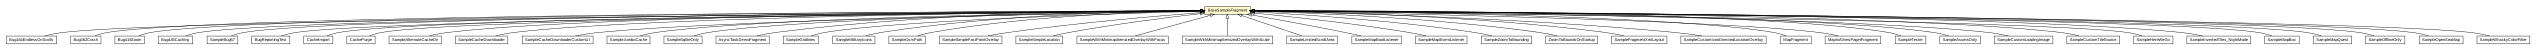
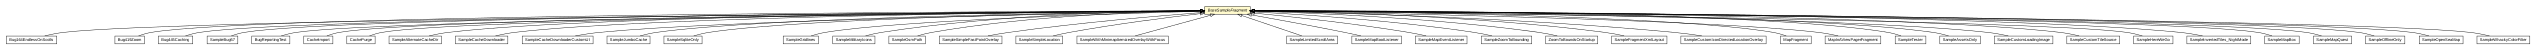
node "Bug382Crash": removed
node "AsyncTaskDemoFragment": removed
node "SampleWithMinimapItemizedOverlayWithScale": removed
